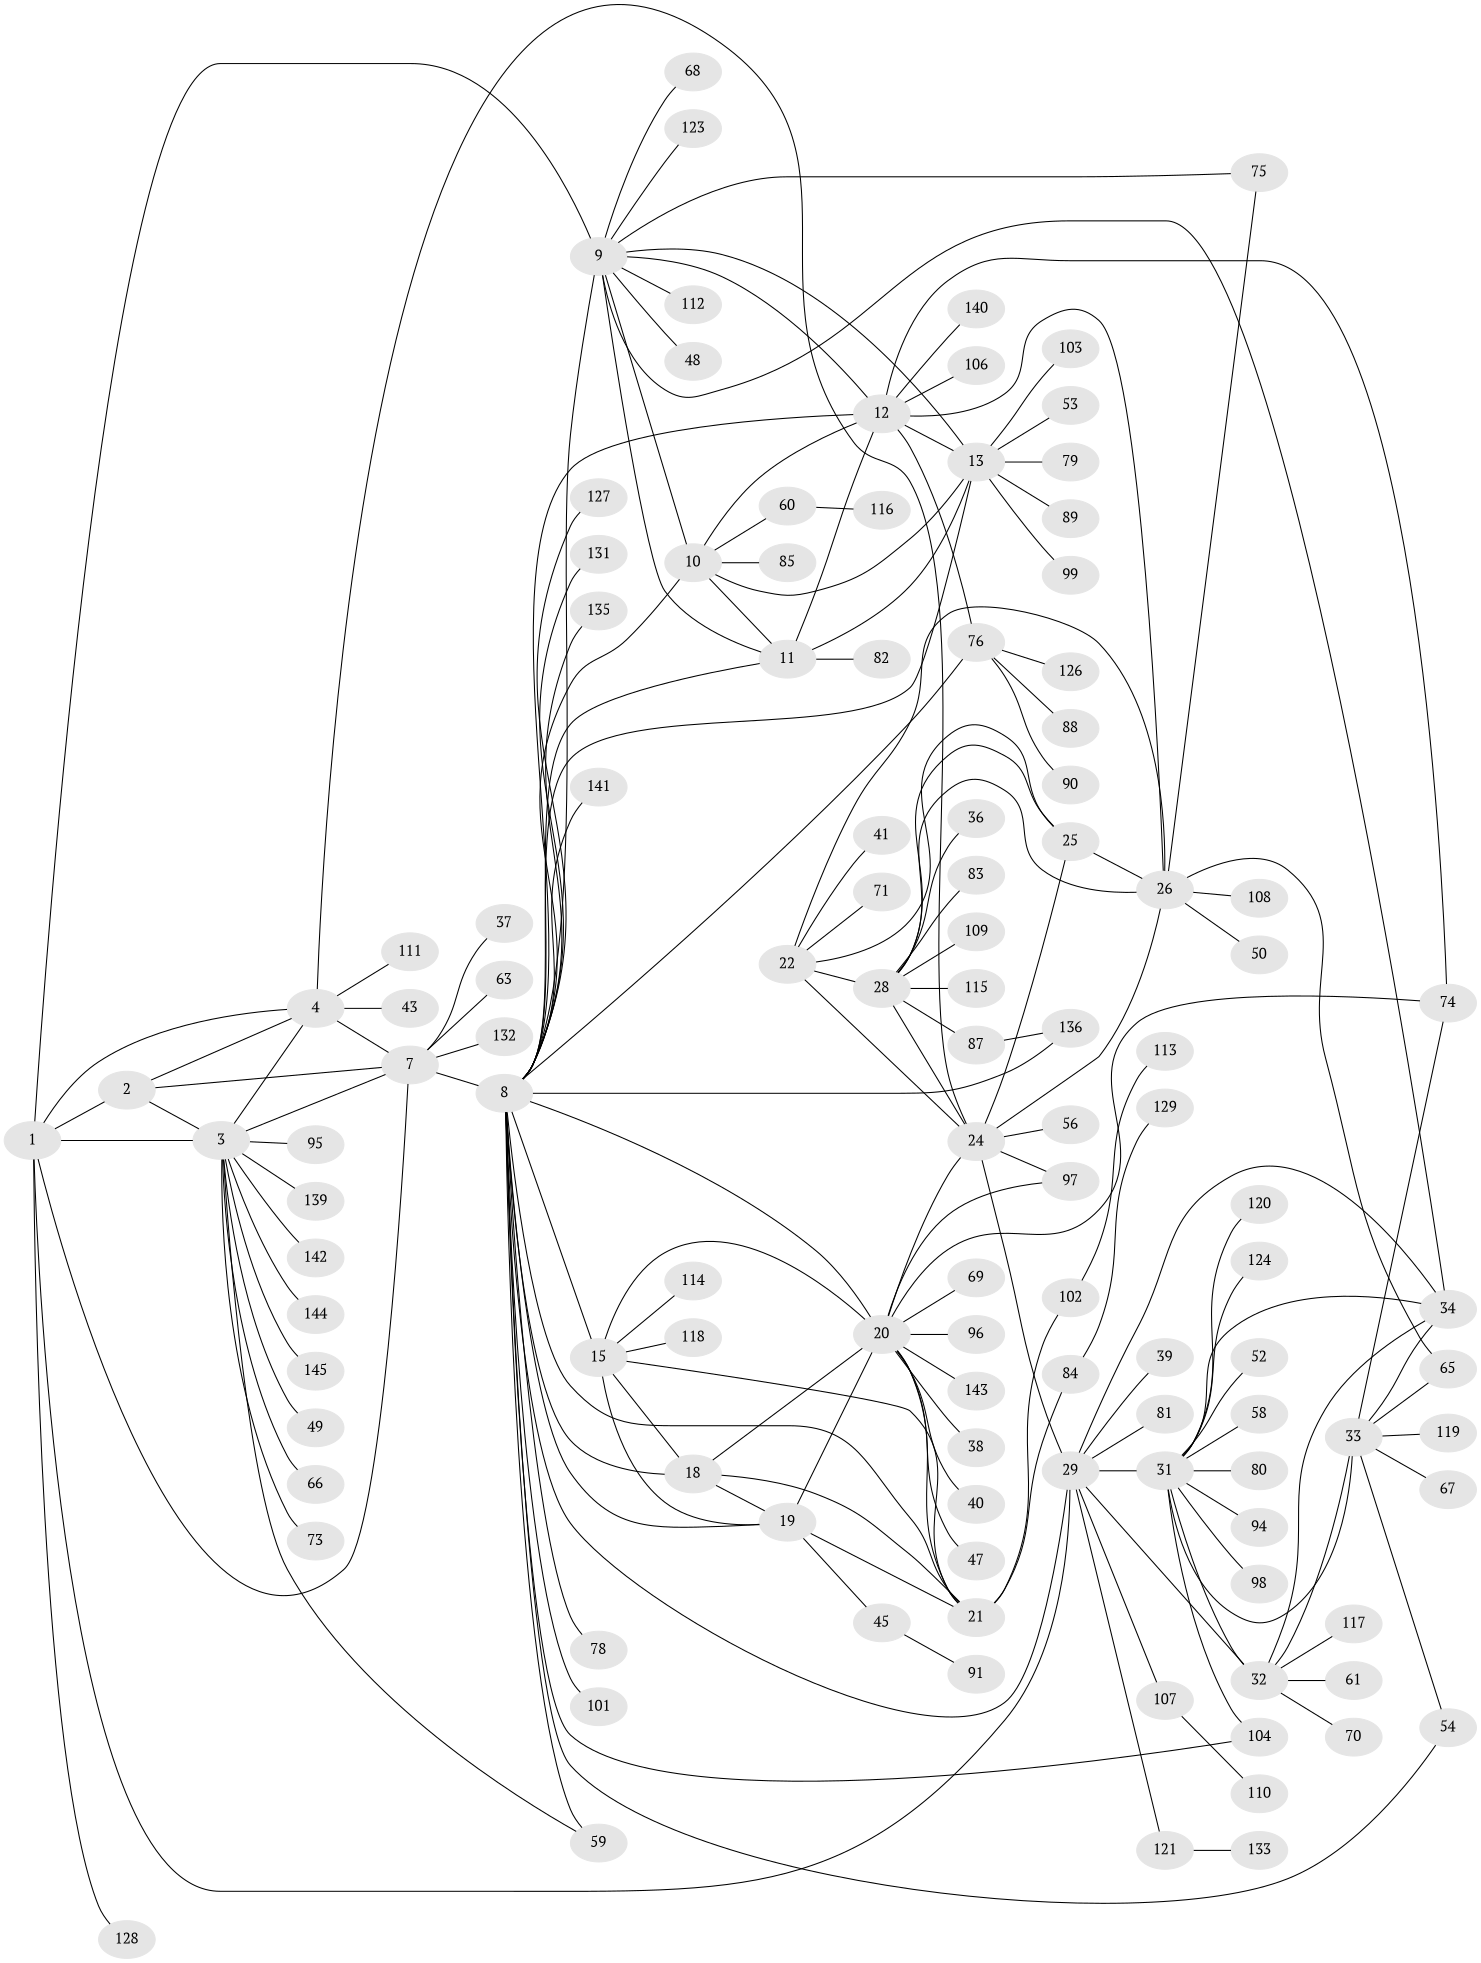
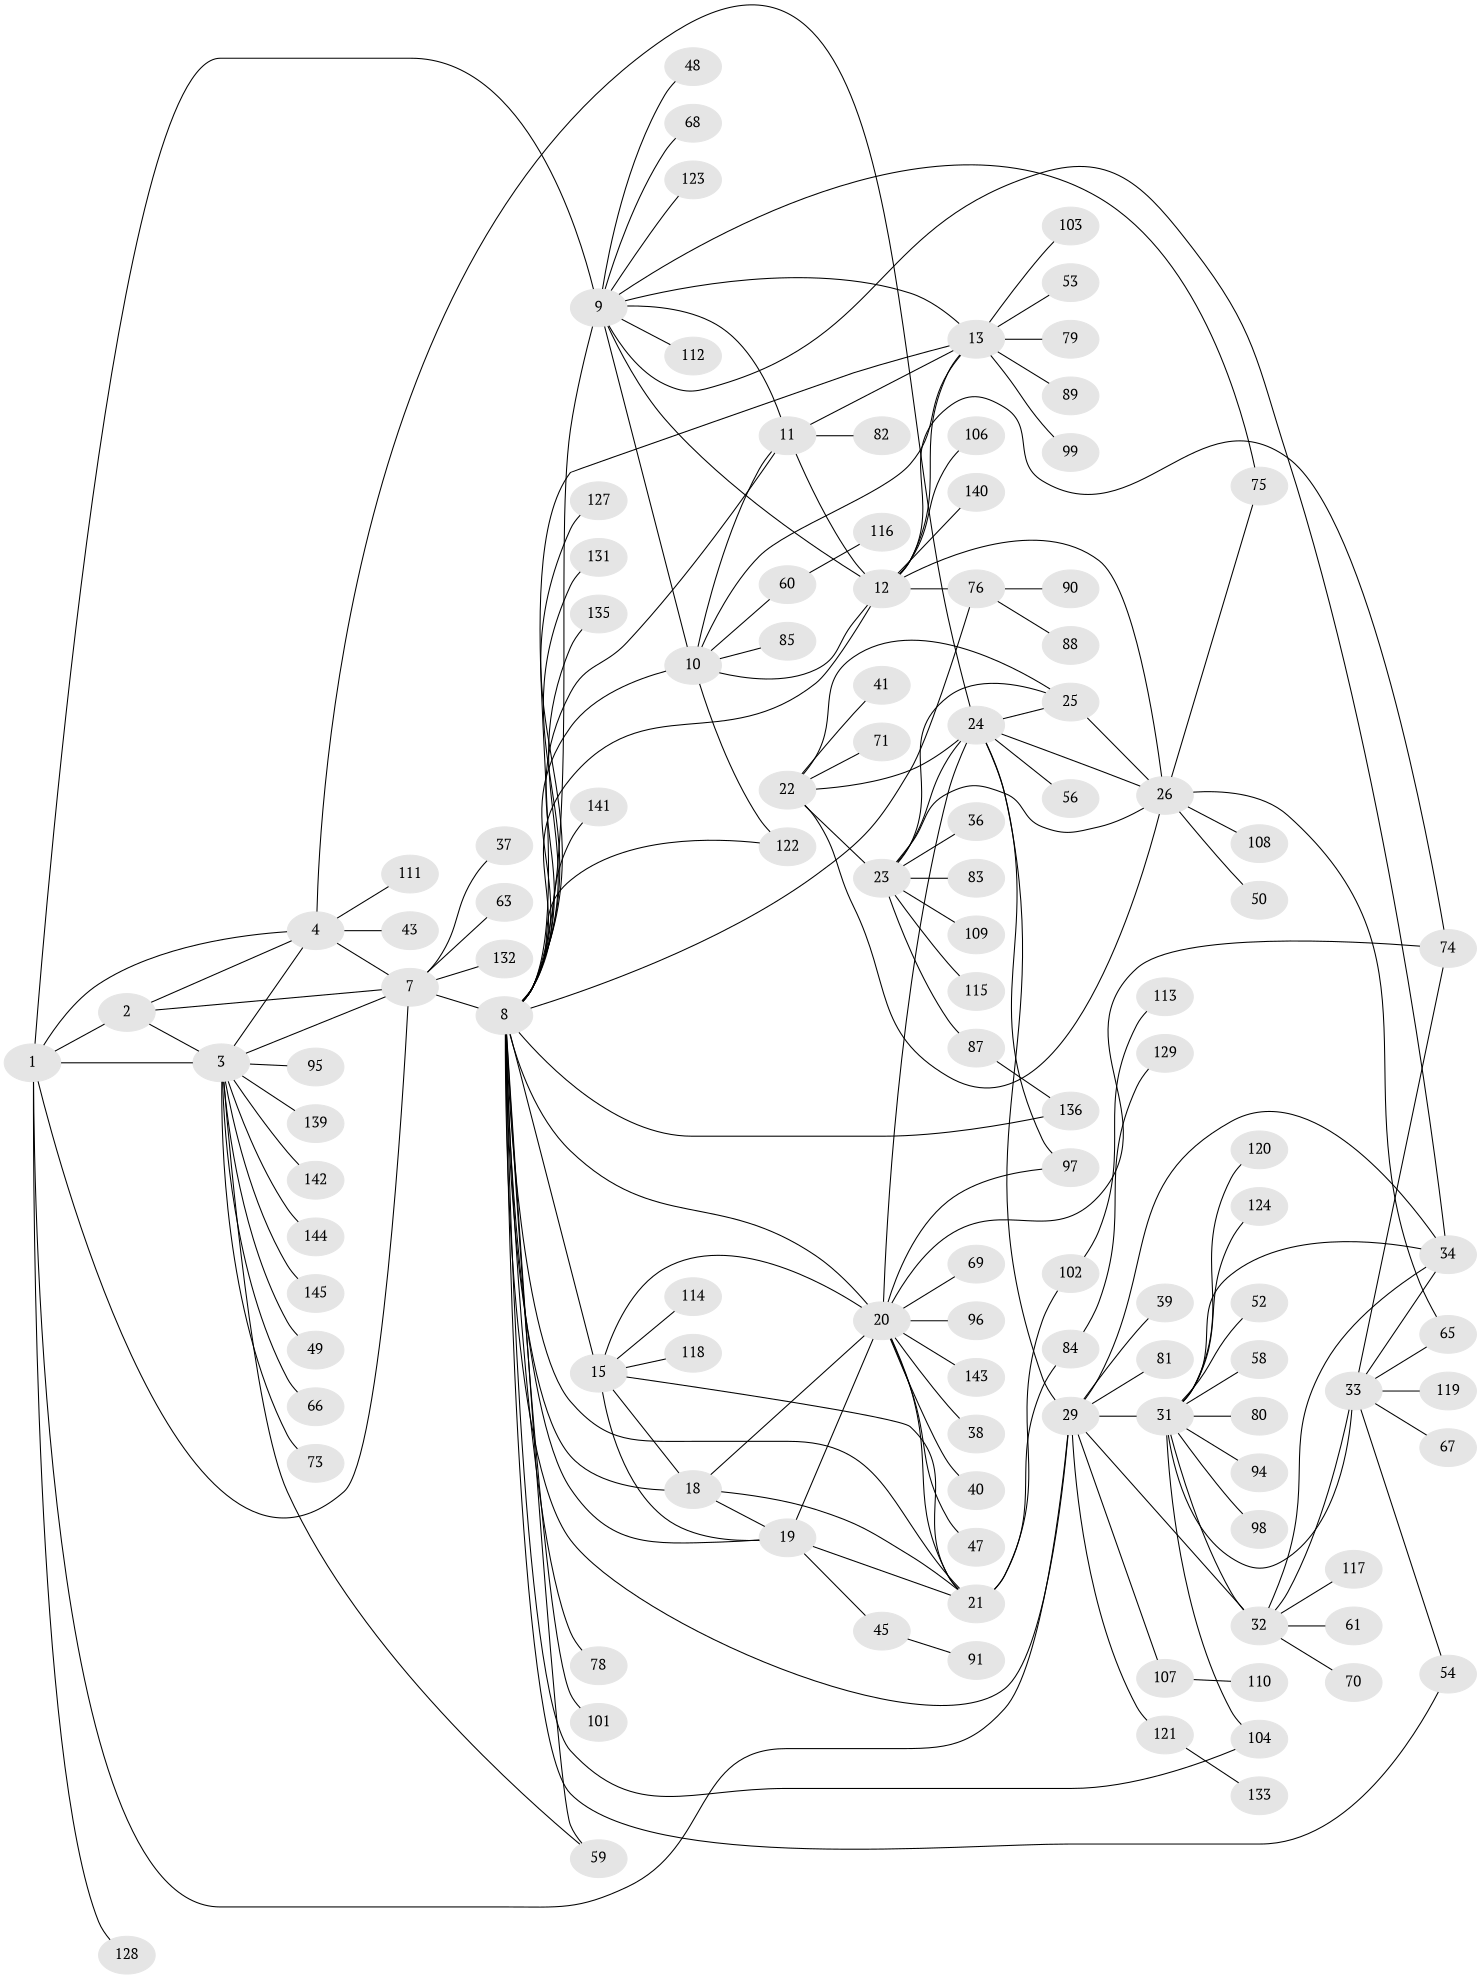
node "126": removed
node "122": added
node "28": label "28" -> "23"
